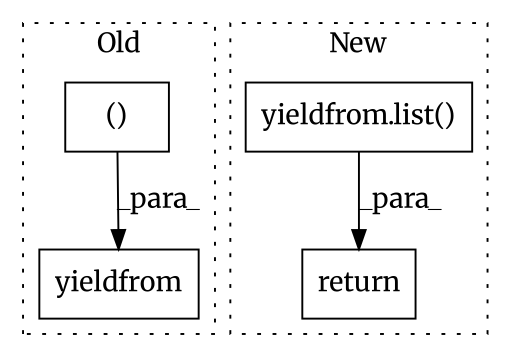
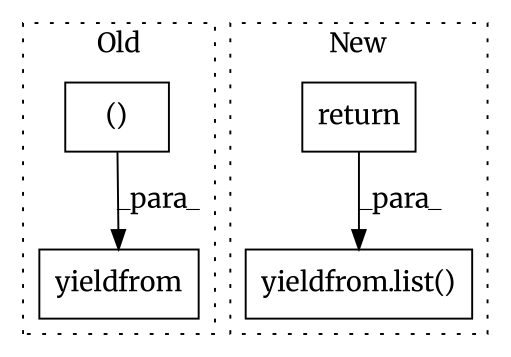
edge "yieldfrom.list()" -> "return": reversed
